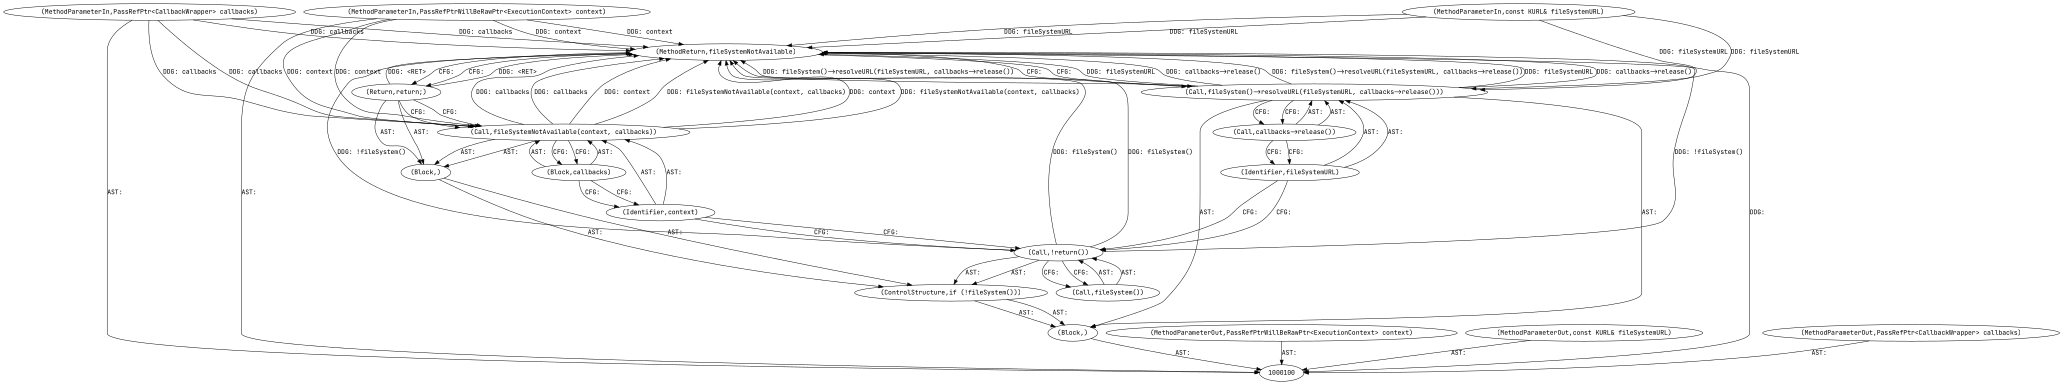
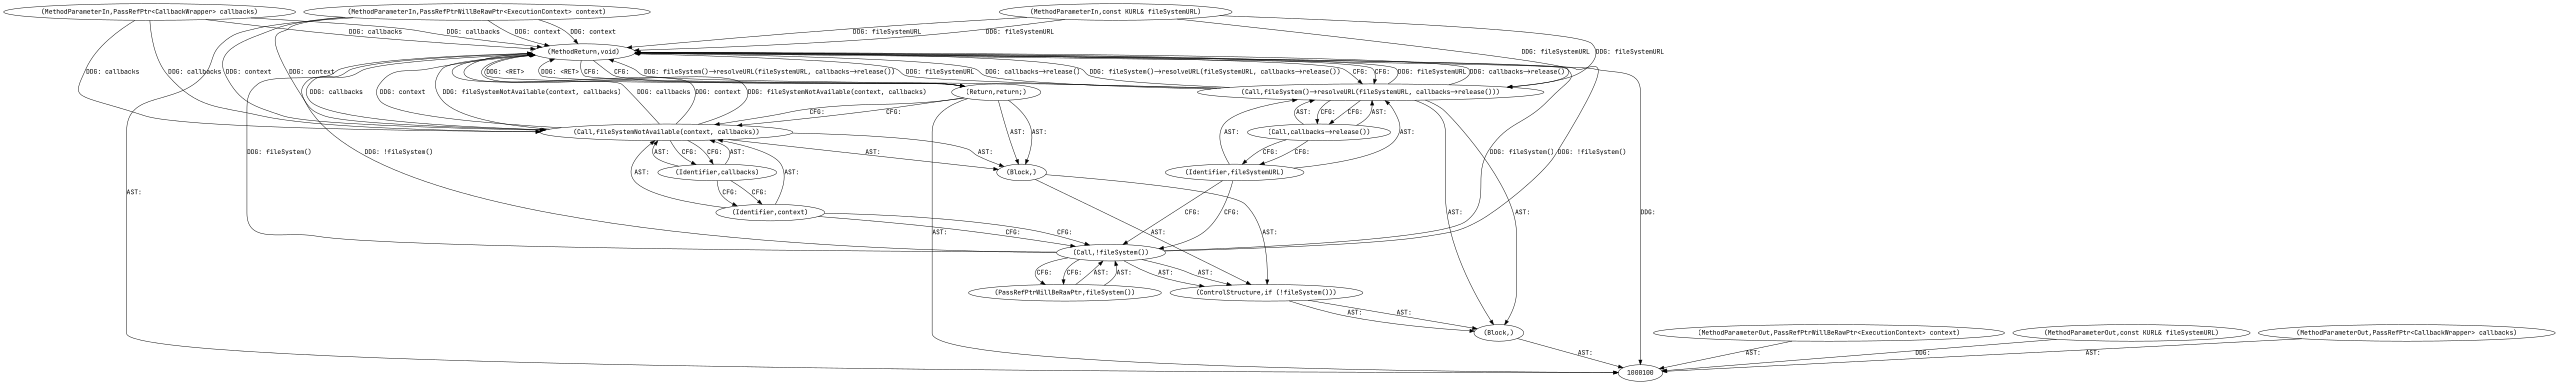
node "(MethodReturn,fileSystemNotAvailable)": label "(MethodReturn,fileSystemNotAvailable)" -> "(MethodReturn,void)"
node "(Block,callbacks)": label "(Block,callbacks)" -> "(Identifier,callbacks)"
node "(Call,!return())": label "(Call,!return())" -> "(Call,!fileSystem())"
node "(Call,fileSystem())": label "(Call,fileSystem())" -> "(PassRefPtrWillBeRawPtr,fileSystem())"
edge "(MethodParameterOut,const KURL& fileSystemURL)" -> "1000100": label "AST: " -> "DDG: "
edge "(MethodParameterIn,PassRefPtr<CallbackWrapper> callbacks)" -> "1000100": now "(Return,return;)" -> "1000100"
